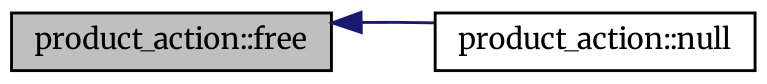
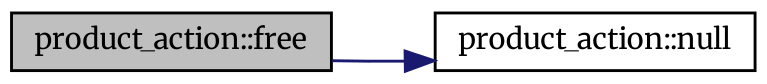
edge "product_action::null" -> "product_action::free": reversed
